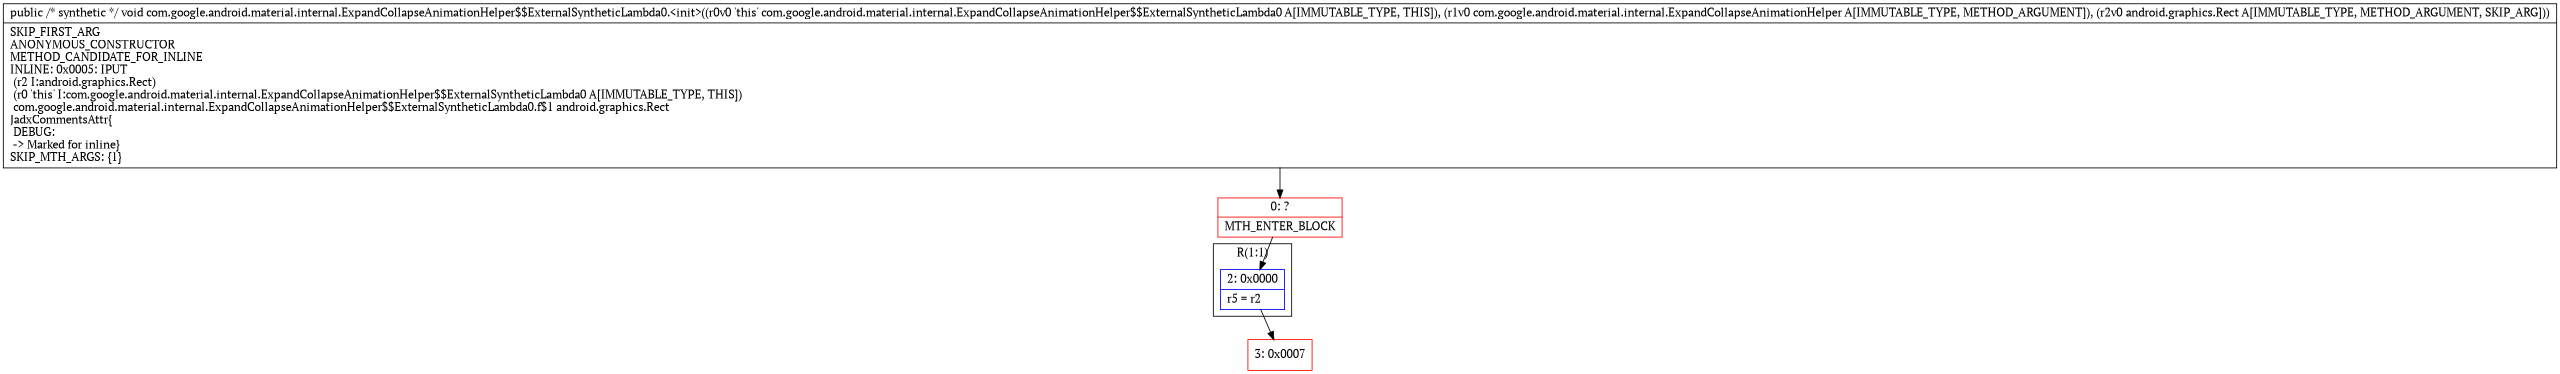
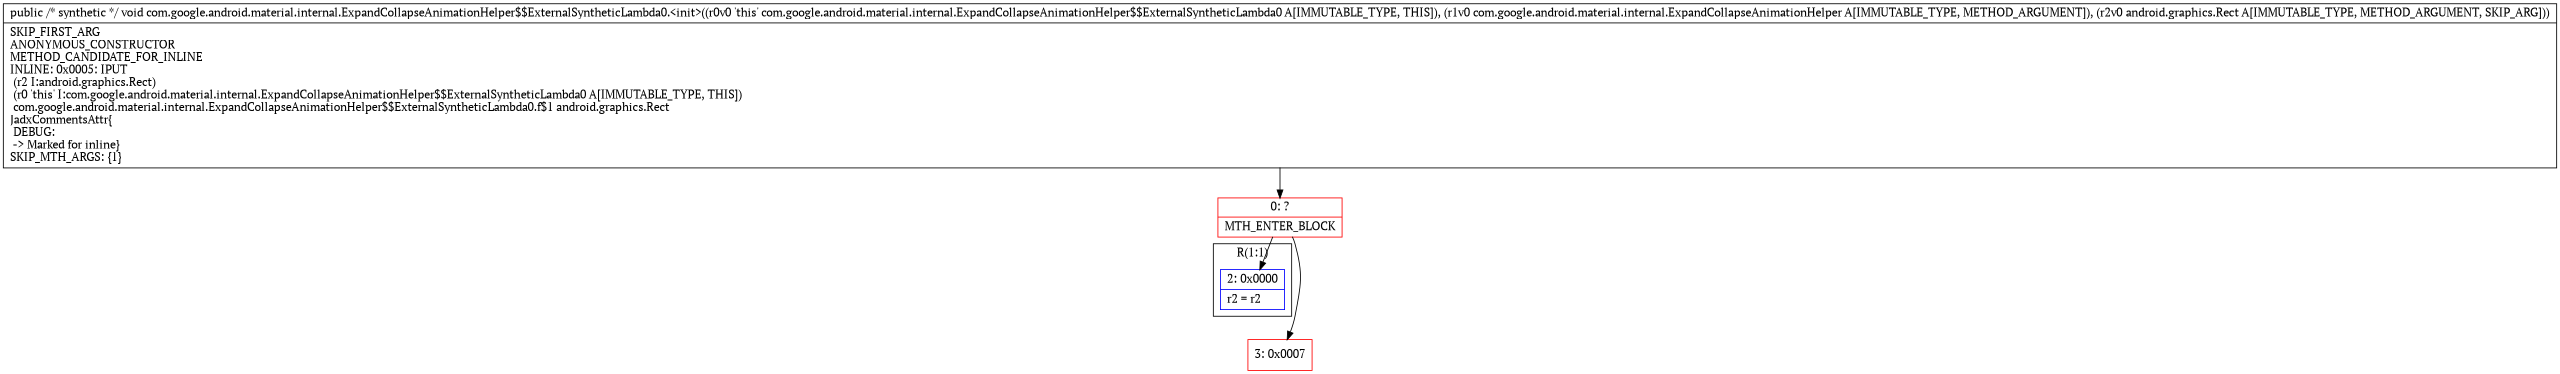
node "2: 0x0000": text "r5 = r2" -> "r2 = r2"
edge "2: 0x0000" -> "3: 0x0007": now "0: ?" -> "3: 0x0007"
